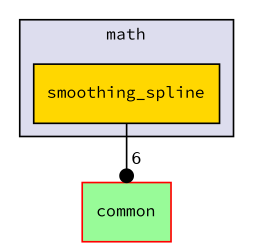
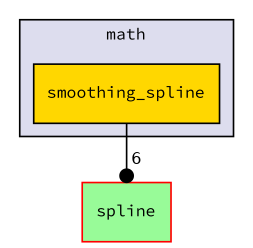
node "common": label "common" -> "spline"
